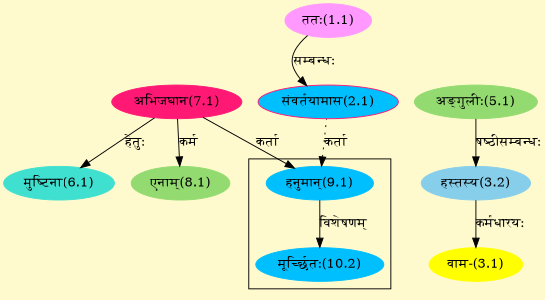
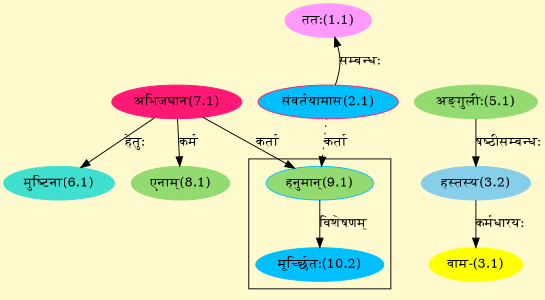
edge "ततः(1.1)" -> "संवर्तयामास(2.1)": reversed
node "हनुमान्(9.1)": fillcolor #00bfff -> #93db70
